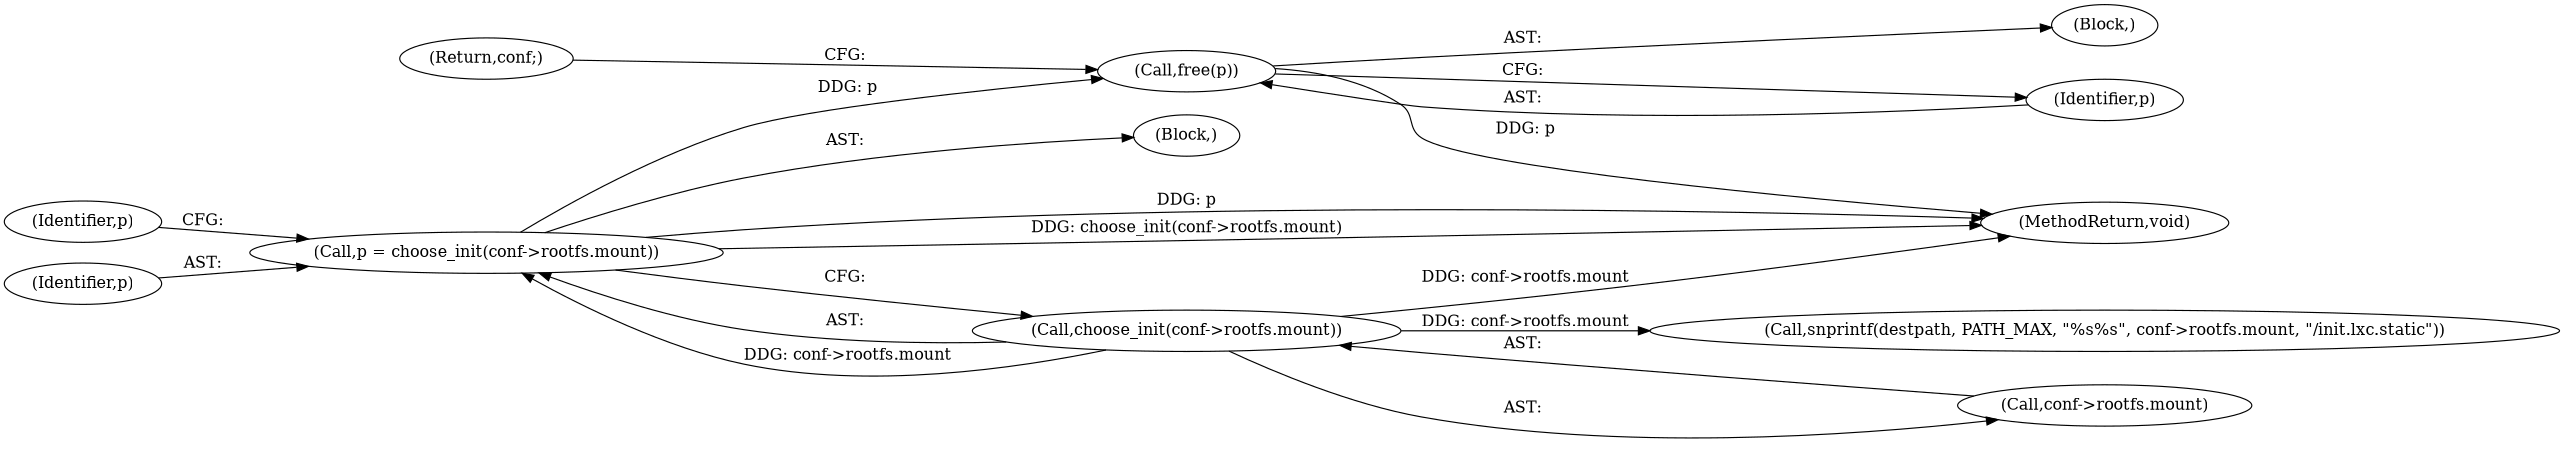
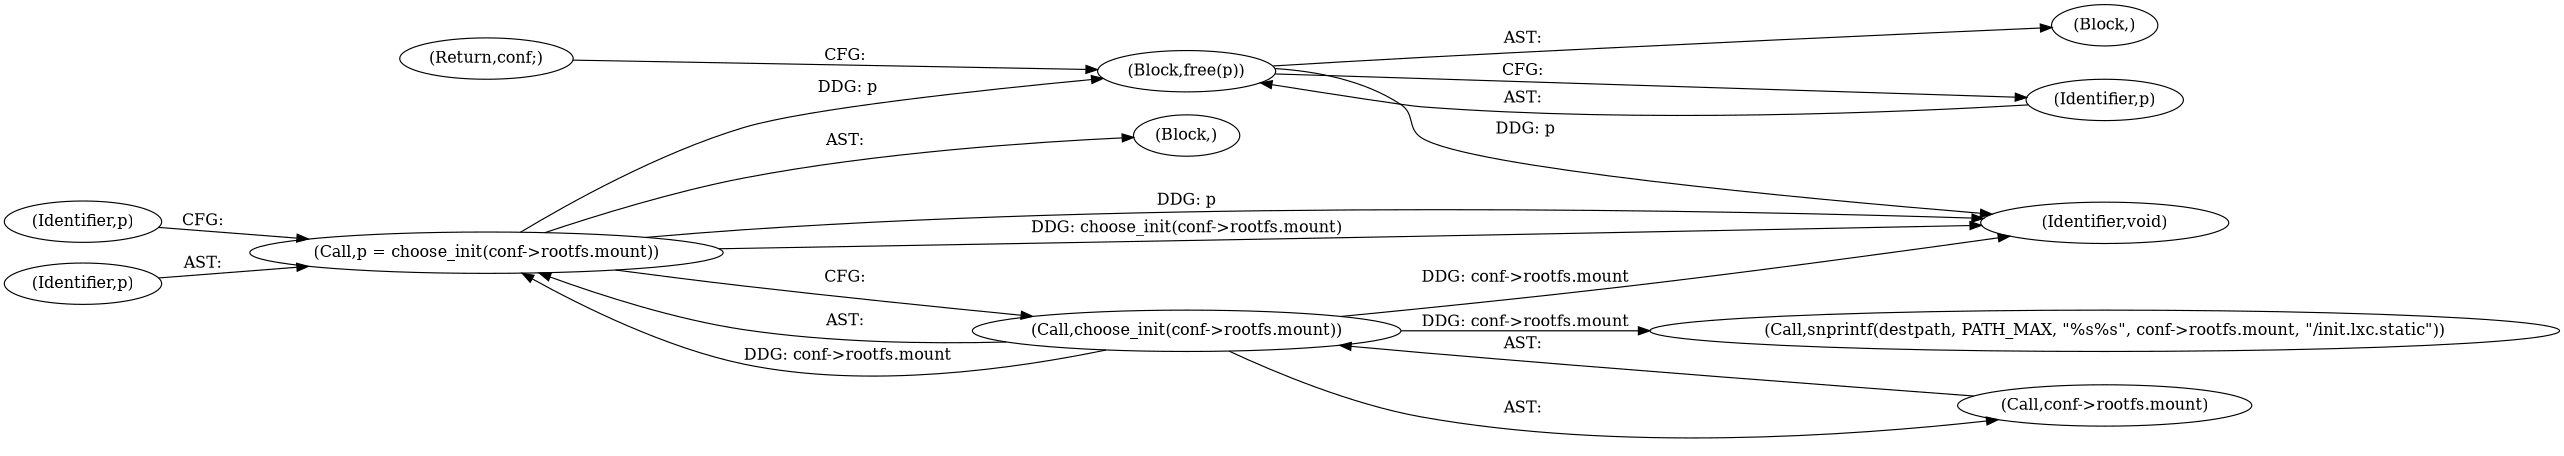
node "(Call,free(p))": label "(Call,free(p))" -> "(Block,free(p))"
node "(MethodReturn,void)": label "(MethodReturn,void)" -> "(Identifier,void)"
